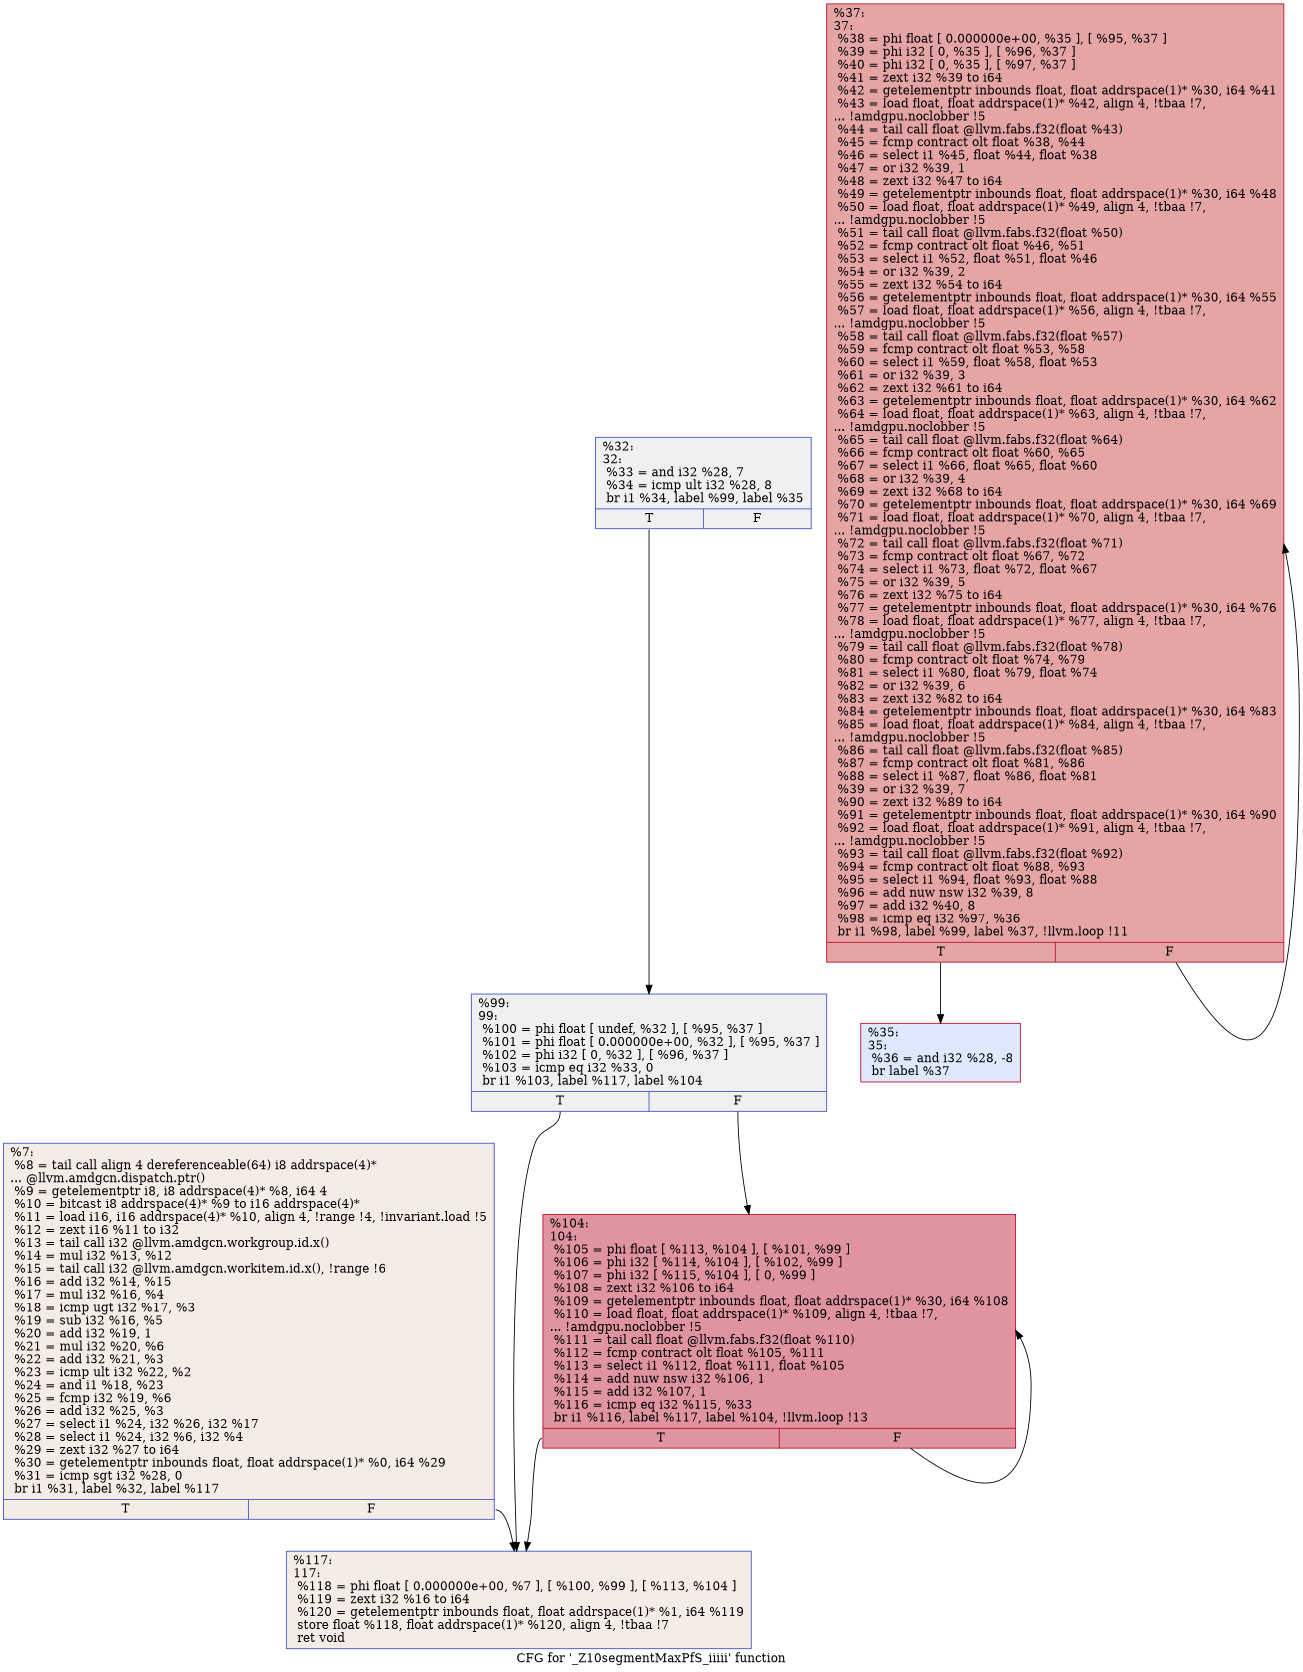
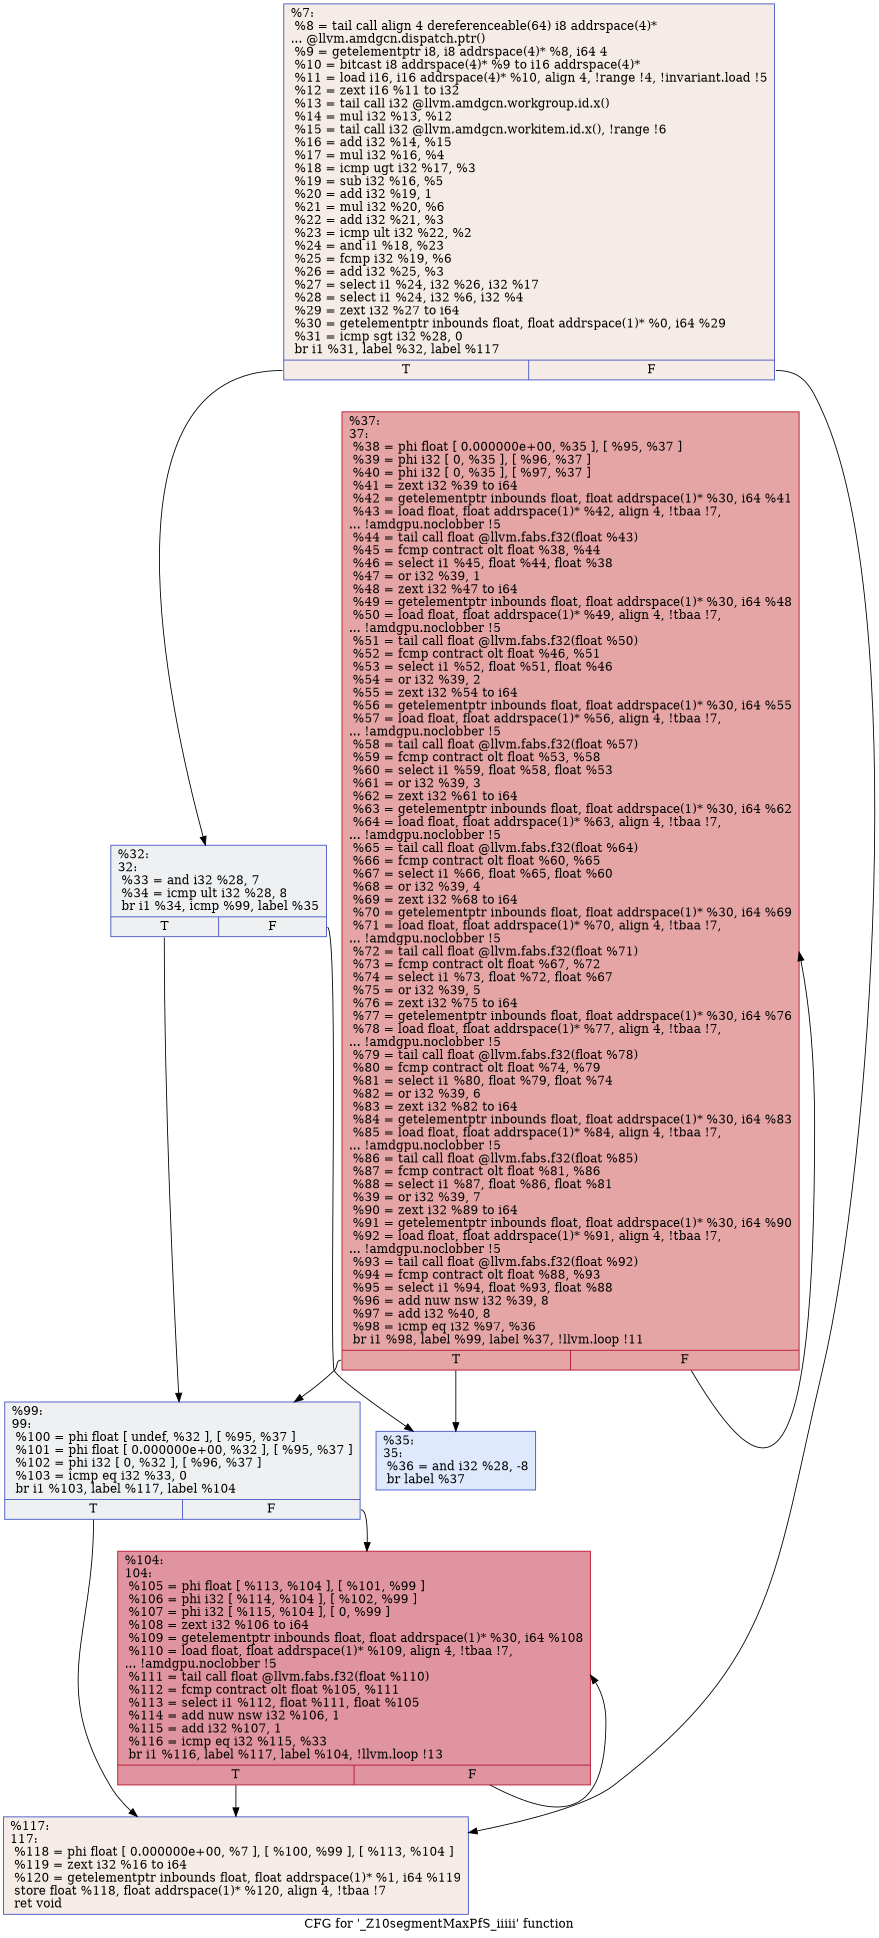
node "%32:": text "br i1 %34, label %99, label %35" -> "br i1 %34, icmp %99, label %35"
edge "%7:" -> "%32:": added
node "%35:": color #b70d28ff -> #3d50c3ff
edge "%32:" -> "%35:": added
edge "%37:" -> "%99:": added
